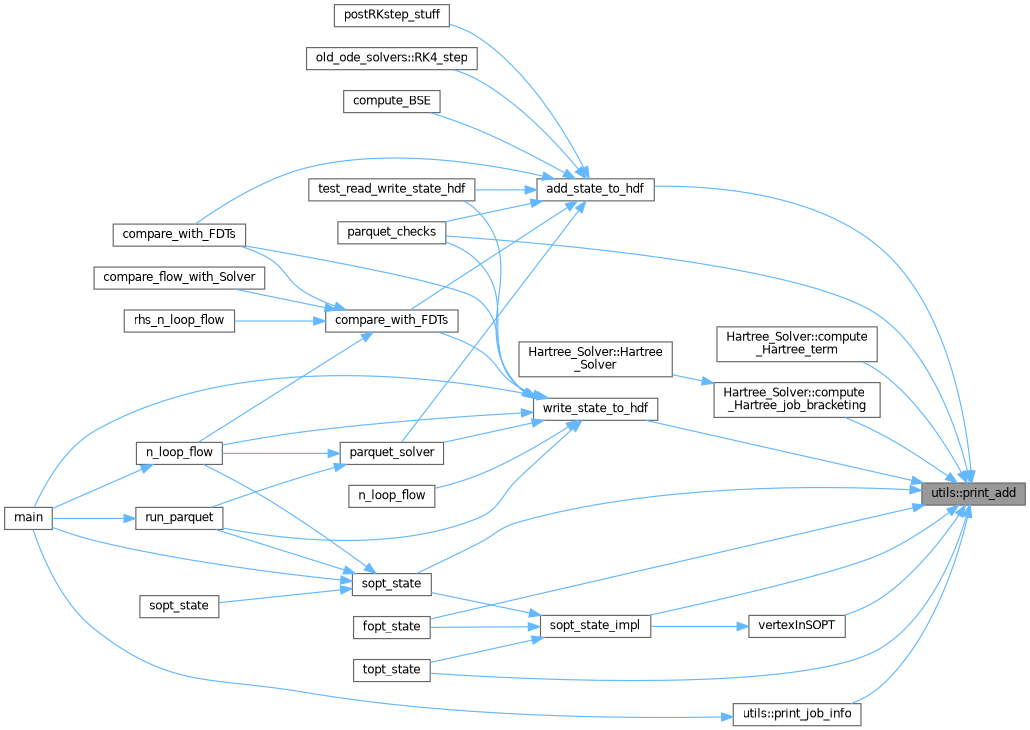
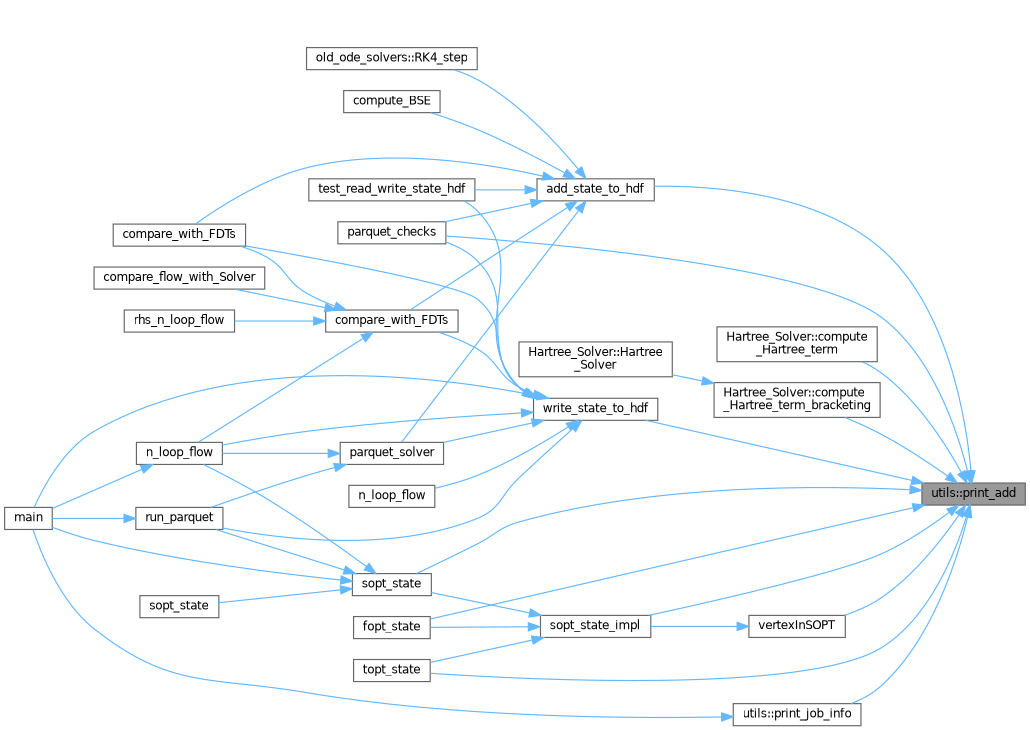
node "postRKstep_stuff": removed
node "Hartree_Solver::compute _Hartree_job_bracketing": label "Hartree_Solver::compute _Hartree_job_bracketing" -> "Hartree_Solver::compute _Hartree_term_bracketing"
